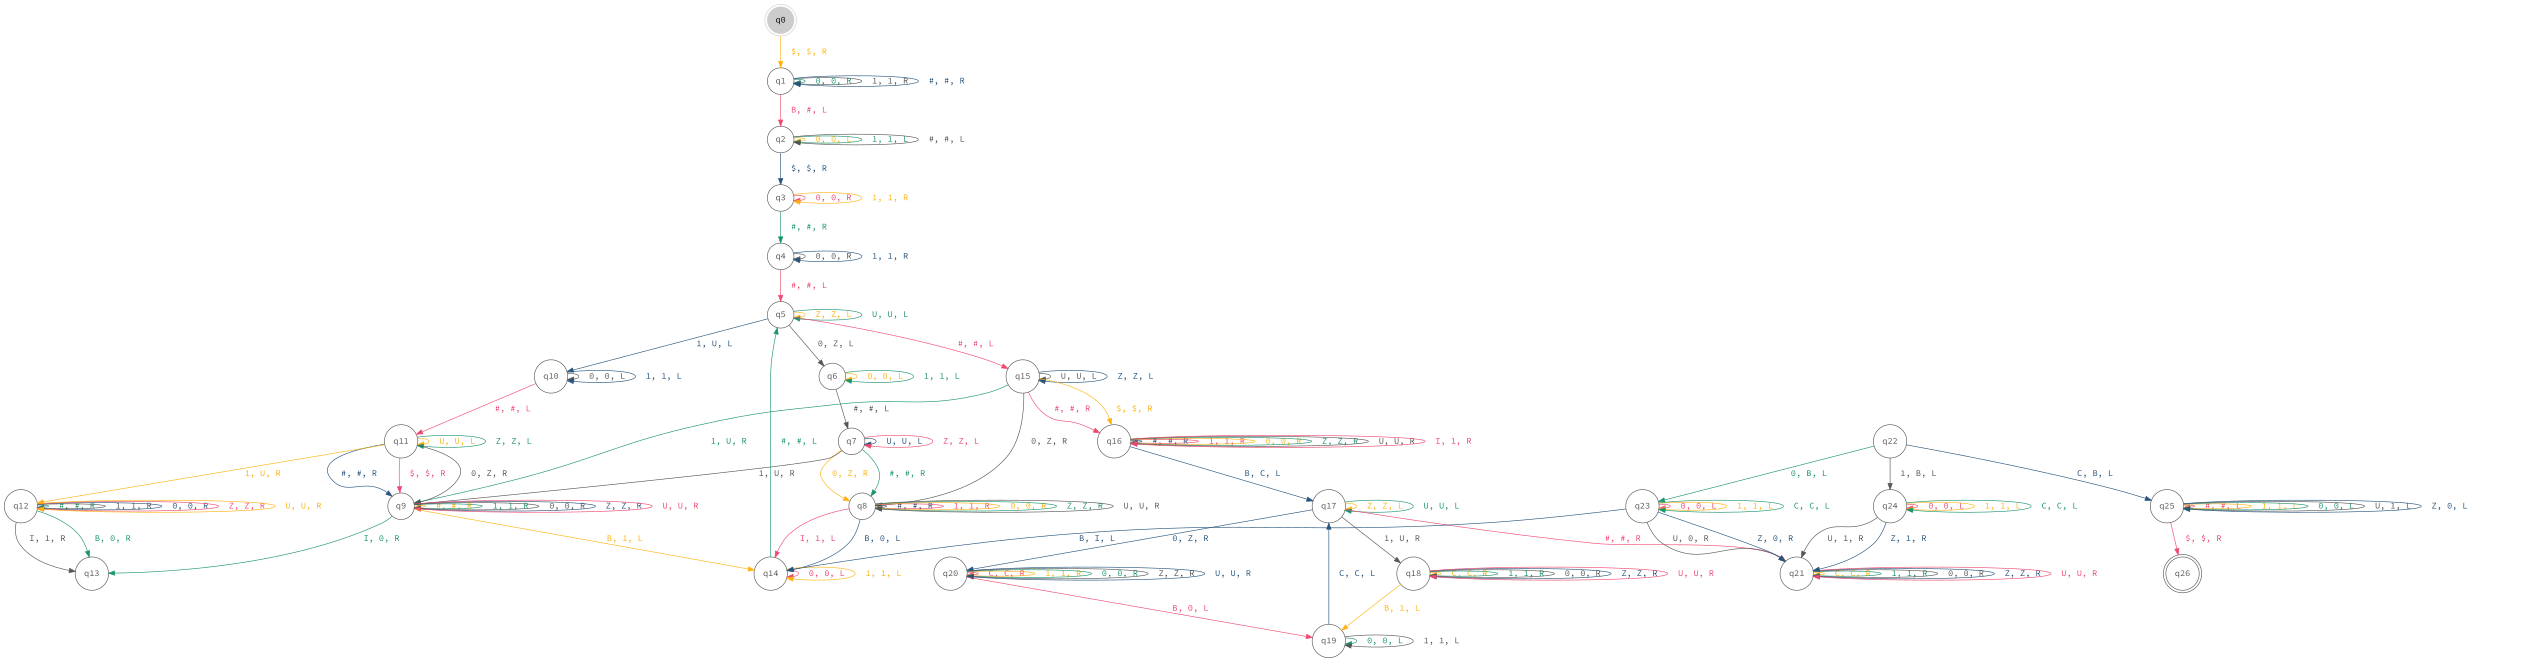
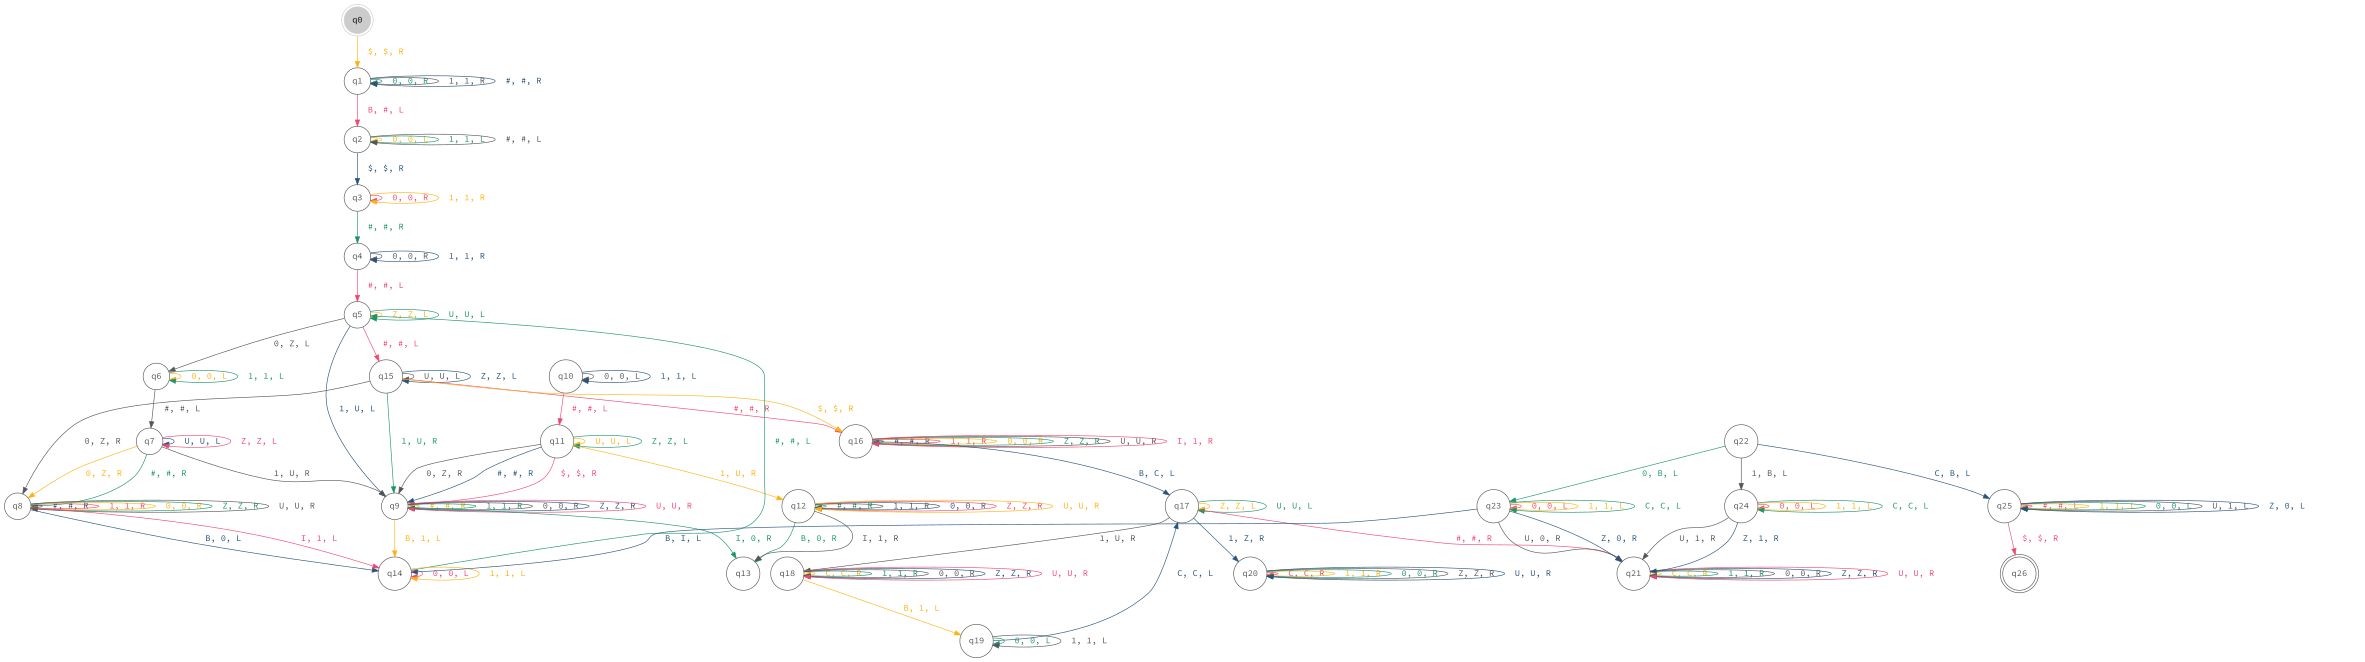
edge "q5" -> "q10": now "q5" -> "q9"
edge "q17" -> "q20": label "  0, Z, R  " -> "  1, Z, R  "
edge "q20" -> "q19": removed, label "B, 0, L"
